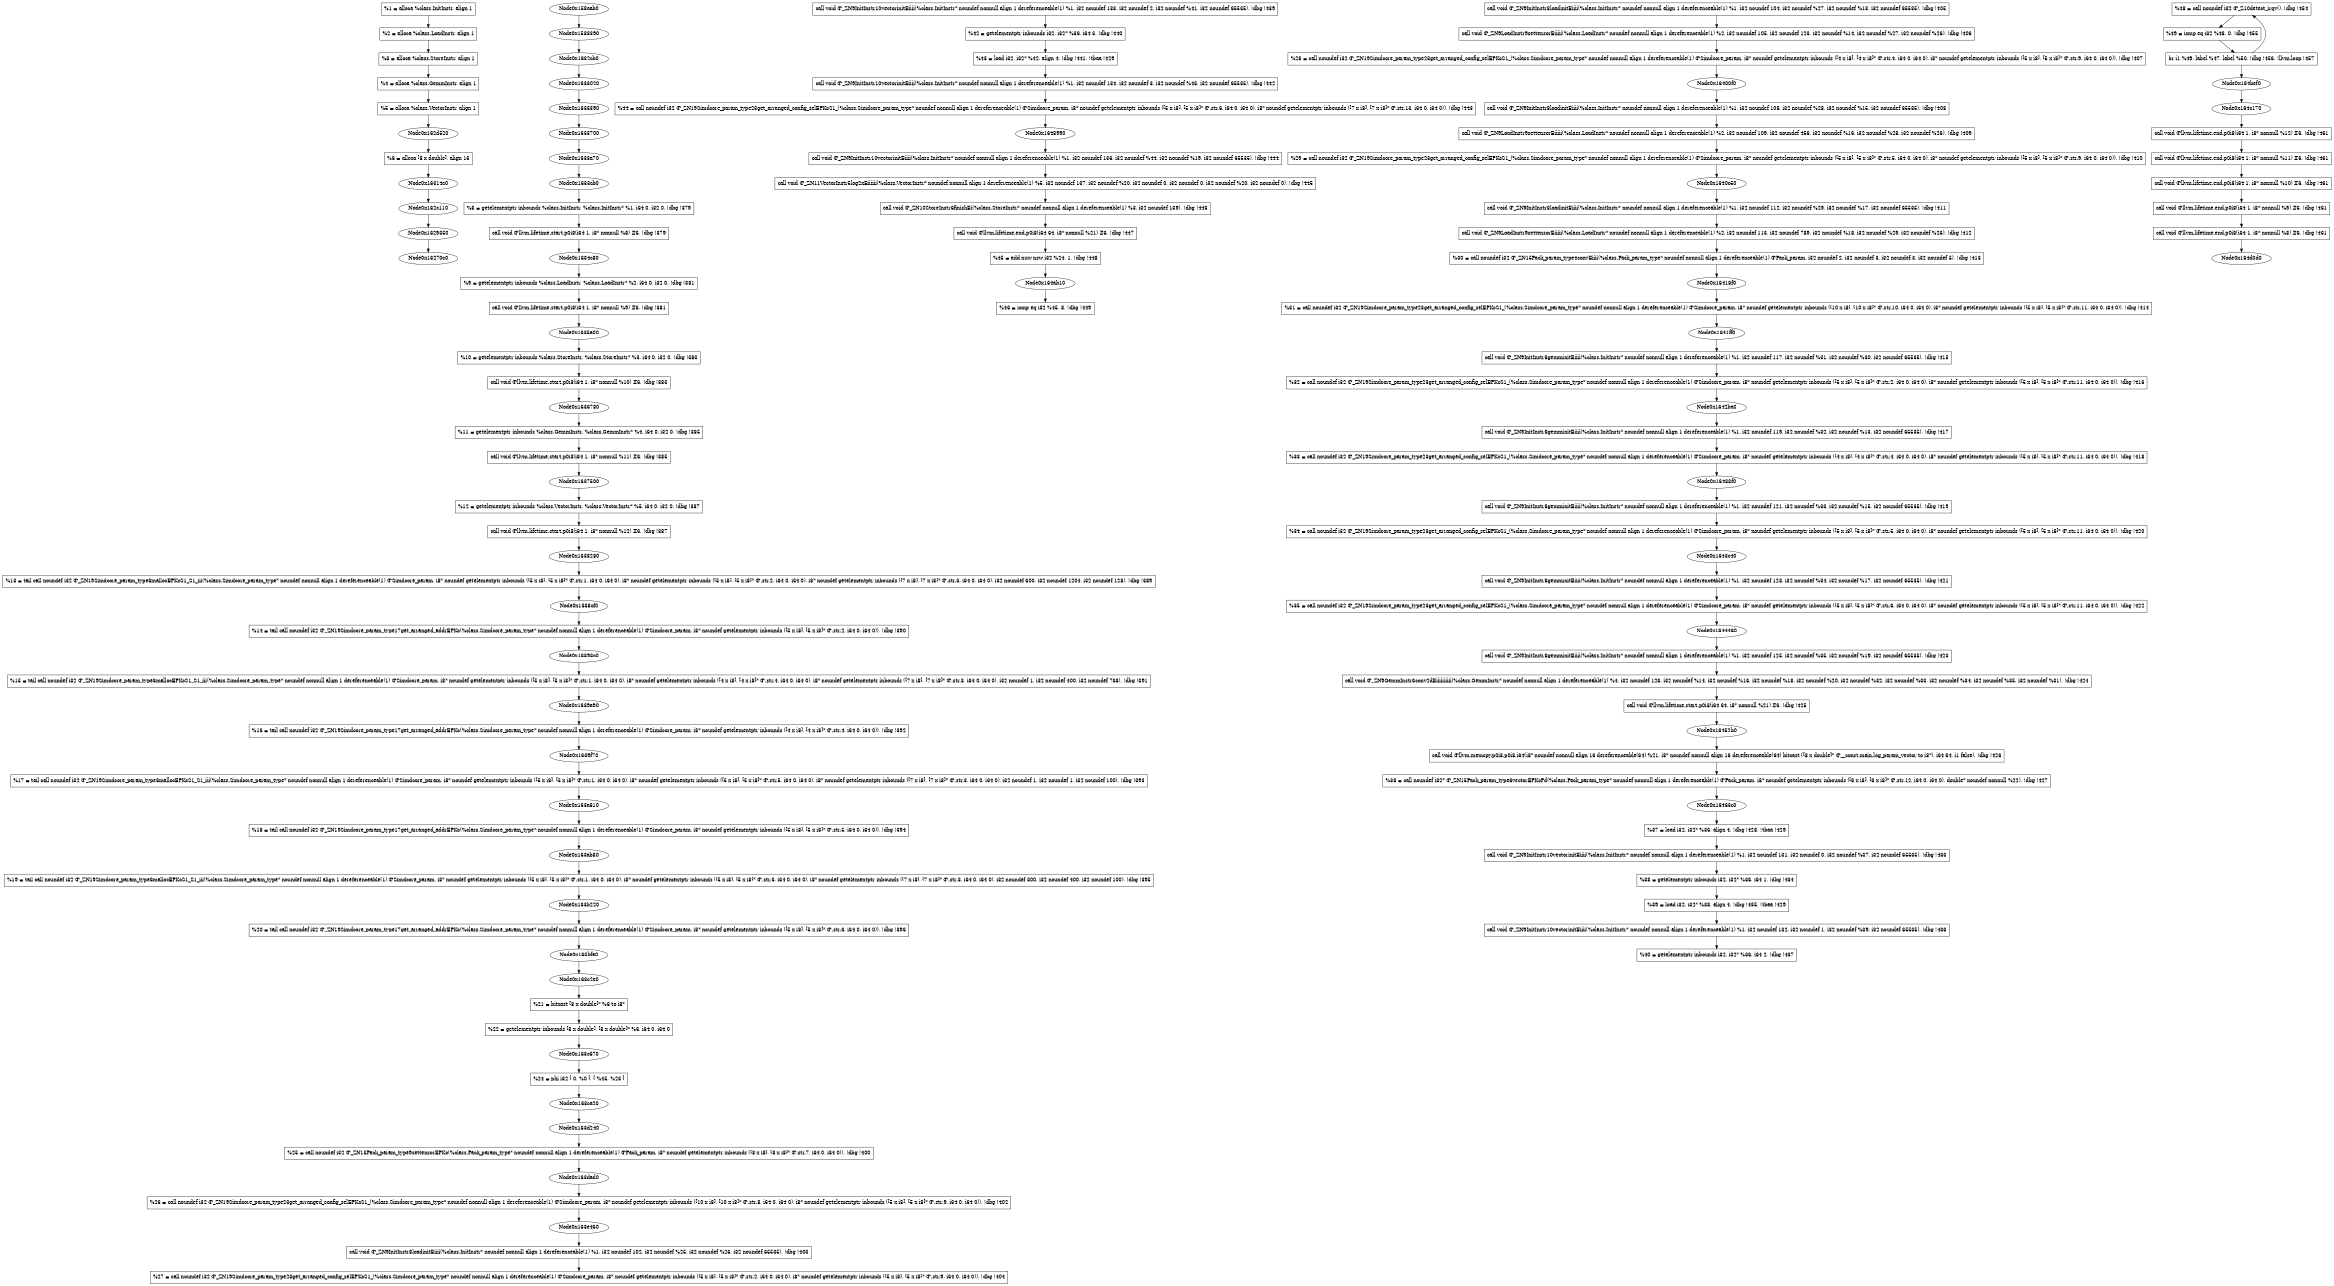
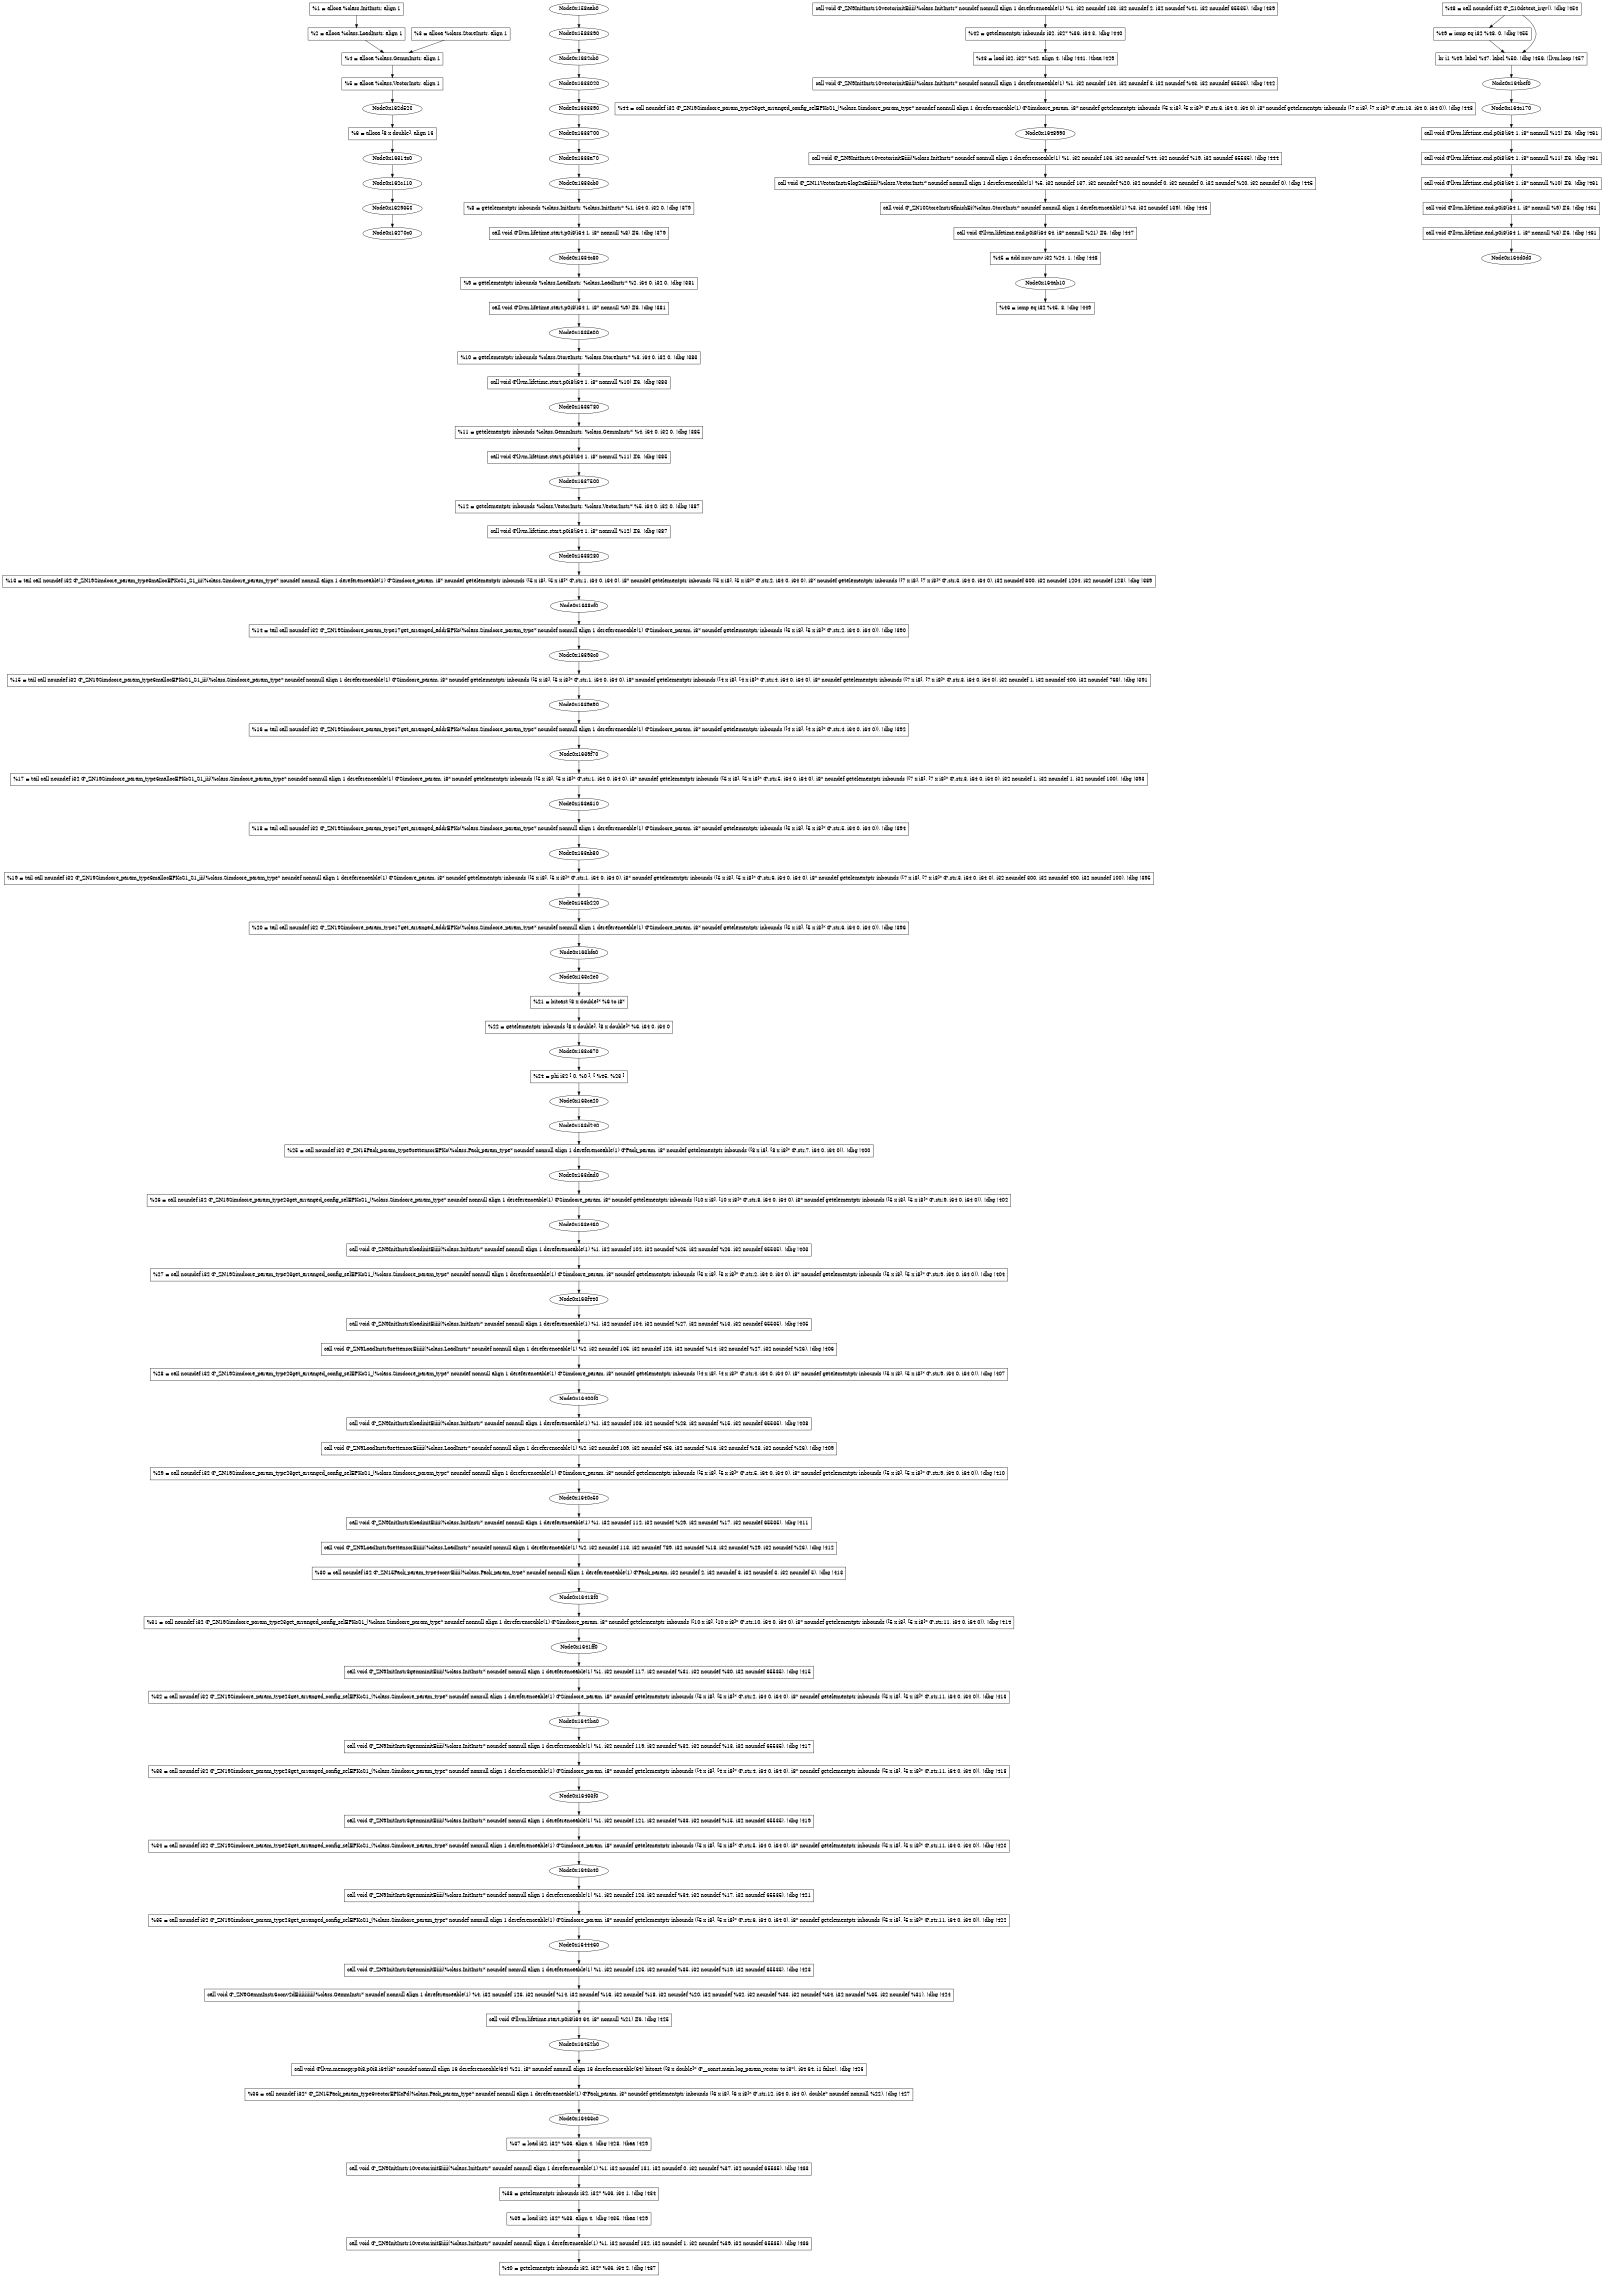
edge "br i1 %49, label %47, label %50, !dbg !456, !llvm.loop !457" -> "%48 = call noundef i32 @_Z10detect_irqv(), !dbg !454": reversed
edge "%2 = alloca %class.LoadInstr, align 1" -> "%3 = alloca %class.StoreInstr, align 1": now "%2 = alloca %class.LoadInstr, align 1" -> "%4 = alloca %class.GemmInstr, align 1"
node "Node0x163f440": added
